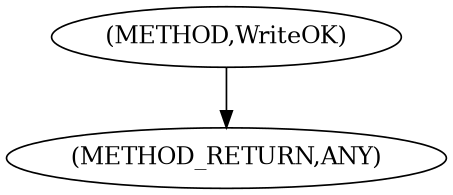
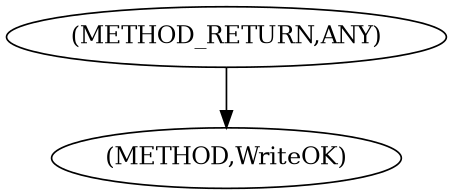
edge "(METHOD,WriteOK)" -> "(METHOD_RETURN,ANY)": reversed
